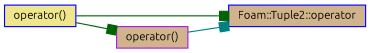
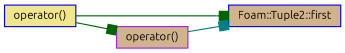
node "Foam::Tuple2::operator": label "Foam::Tuple2::operator" -> "Foam::Tuple2::first"
